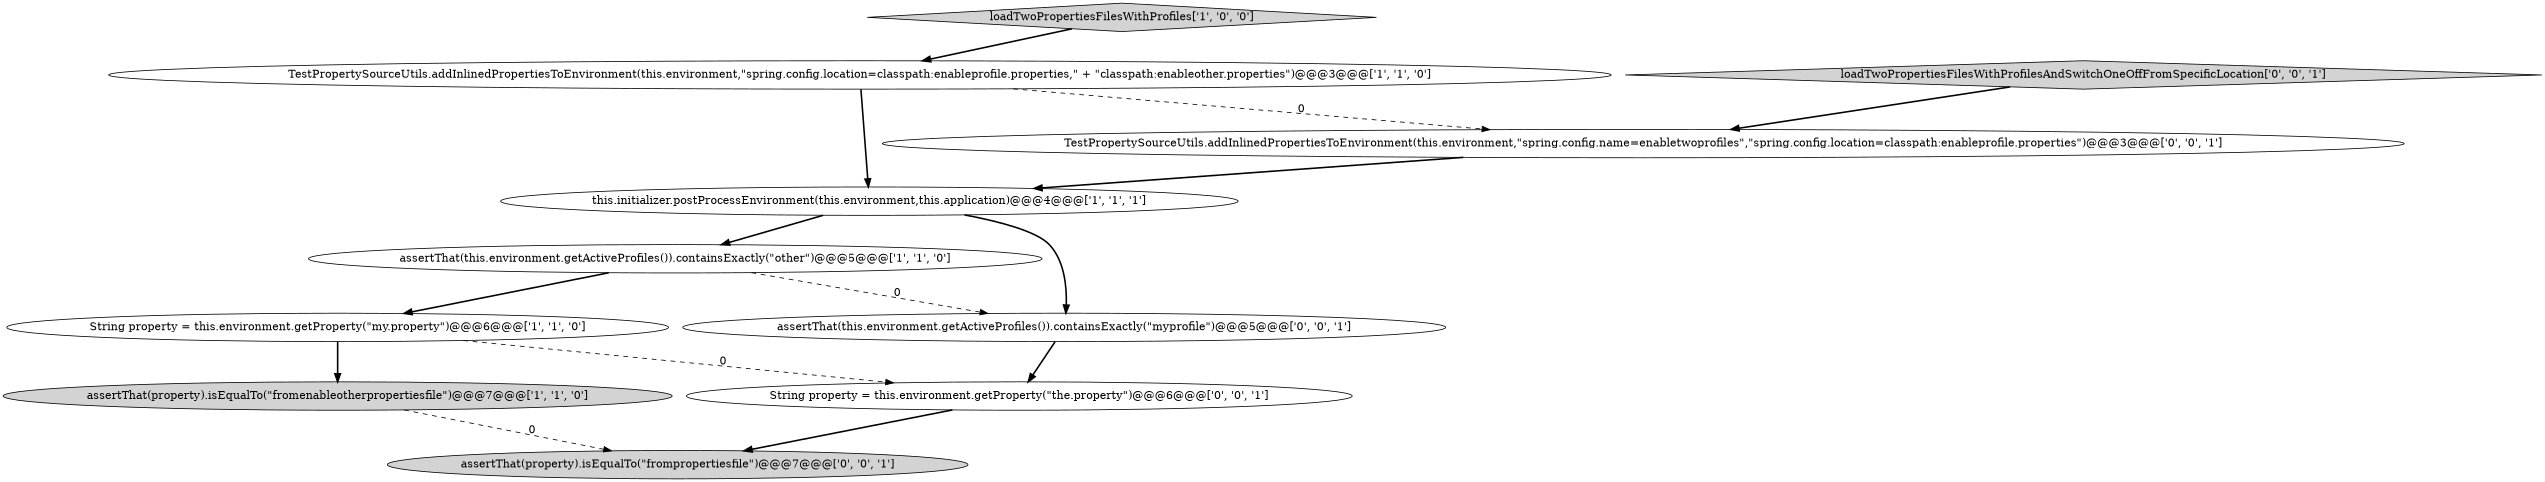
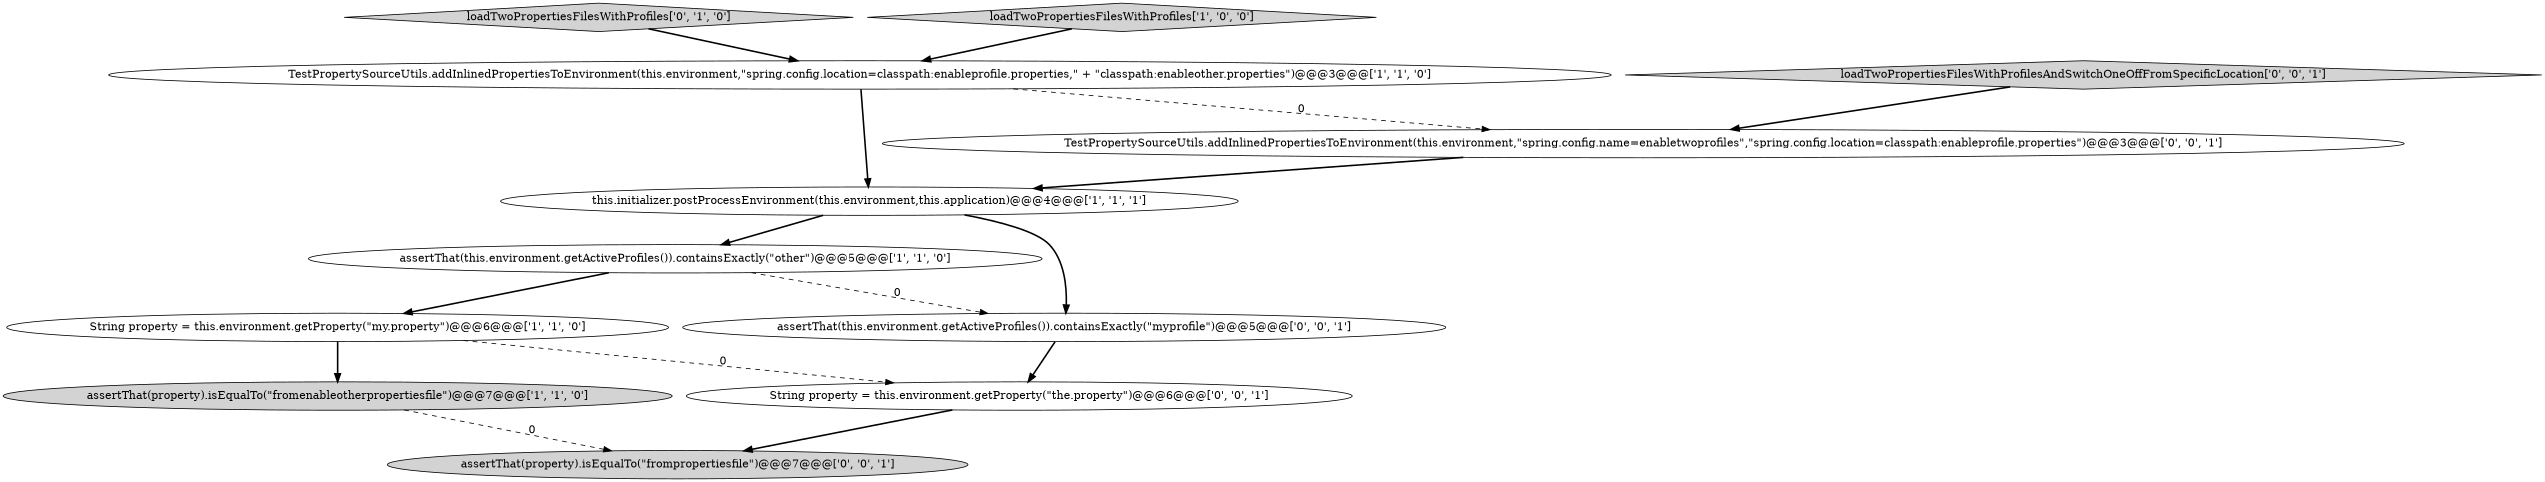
node "loadTwoPropertiesFilesWithProfiles['0', '1', '0']": added
